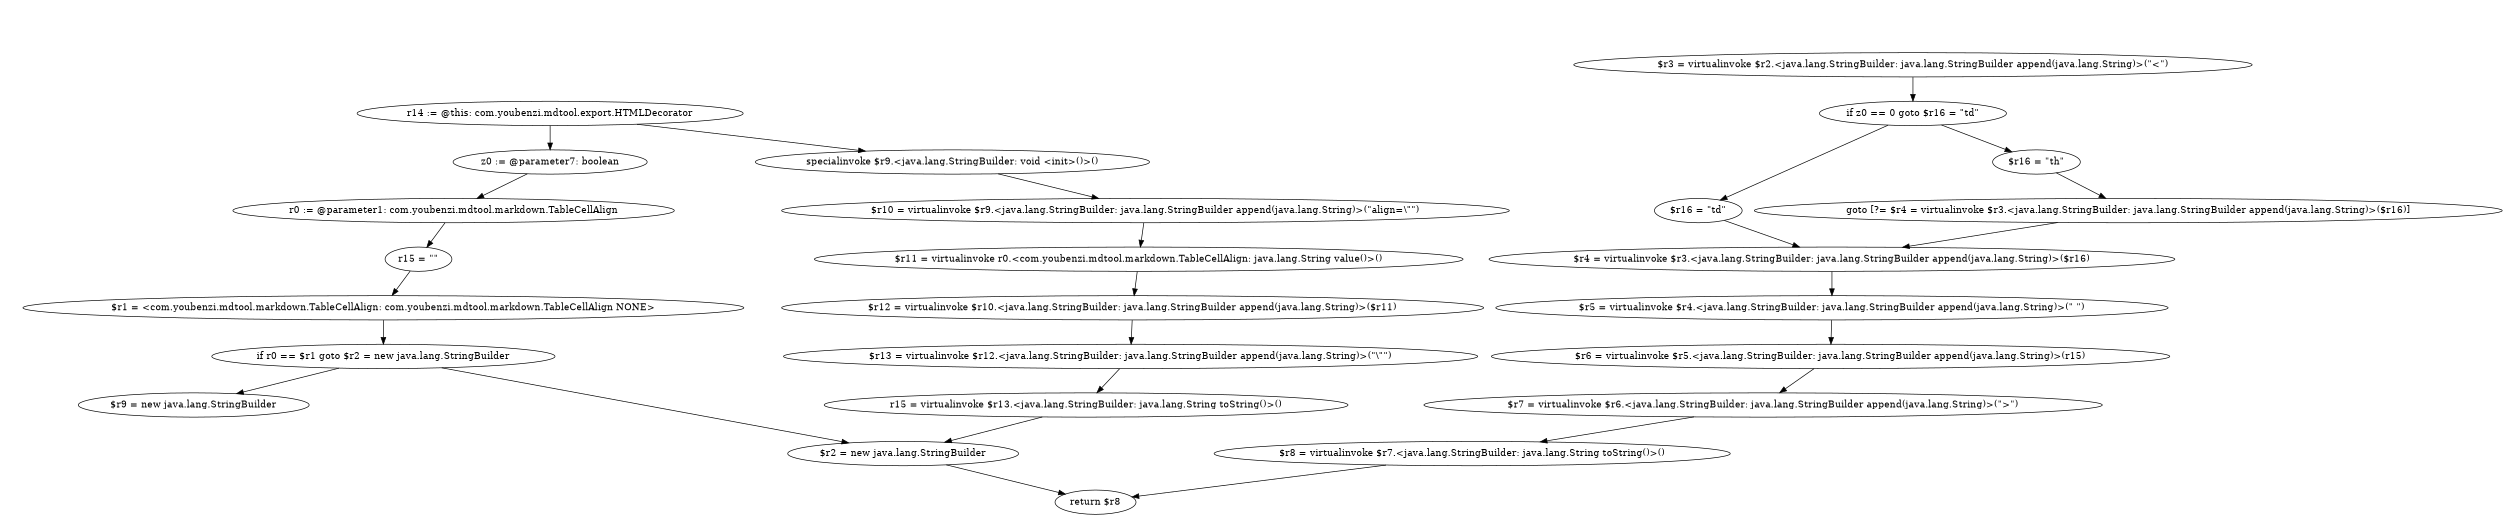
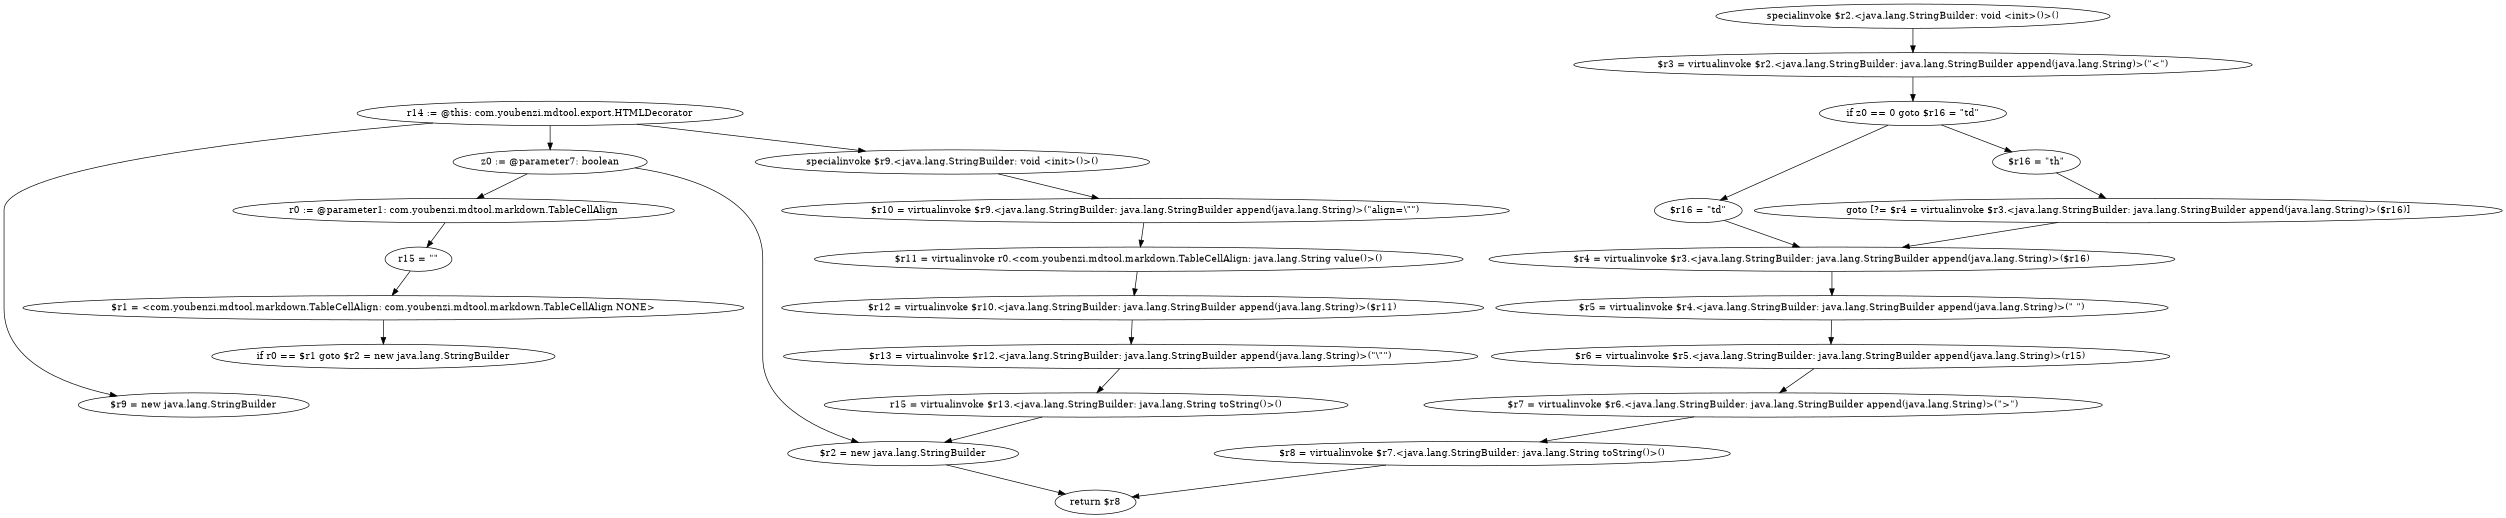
node "specialinvoke $r2.<java.lang.StringBuilder: void <init>()>()": added
edge "if r0 == $r1 goto $r2 = new java.lang.StringBuilder" -> "$r9 = new java.lang.StringBuilder": now "r14 := @this: com.youbenzi.mdtool.export.HTMLDecorator" -> "$r9 = new java.lang.StringBuilder"
edge "if r0 == $r1 goto $r2 = new java.lang.StringBuilder" -> "$r2 = new java.lang.StringBuilder": now "z0 := @parameter7: boolean" -> "$r2 = new java.lang.StringBuilder"
